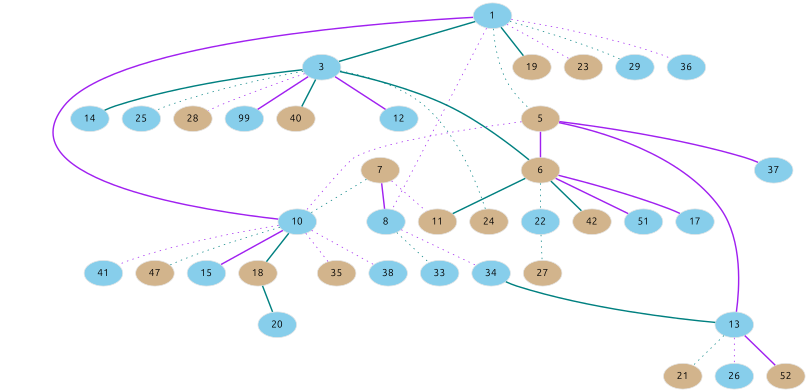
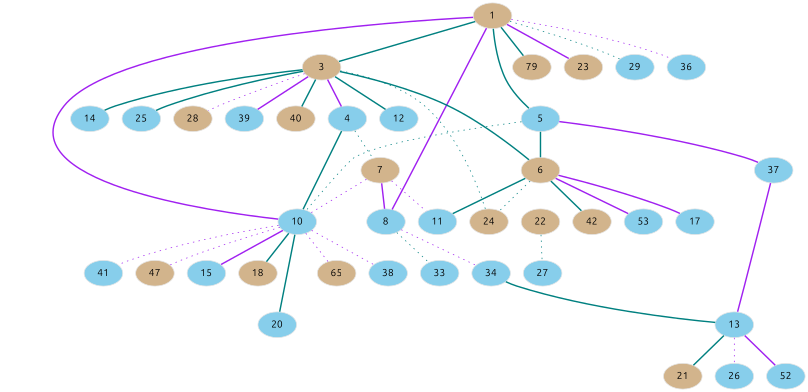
node "1": fillcolor skyblue -> tan
edge "1" -- "23": style dotted -> bold
node "3": fillcolor skyblue -> tan
node "19": label "19" -> "79"
edge "1" -- "5": style dotted -> bold
edge "3" -- "25": style dotted -> bold
edge "3" -- "12": color purple -> teal
edge "1" -- "8": style dotted -> bold
node "99": label "99" -> "39"
node "4": added
node "5": fillcolor tan -> skyblue
edge "5" -- "10": color purple -> teal
edge "5" -- "6": color purple -> teal
edge "5" -- "13": now "37" -- "13"
edge "7" -- "10": color teal -> purple
edge "6" -- "22": now "6" -- "24"
node "11": fillcolor tan -> skyblue
node "22": fillcolor skyblue -> tan
node "51": label "51" -> "53"
edge "10" -- "47": color teal -> purple
node "35": label "35" -> "65"
node "27": fillcolor tan -> skyblue
edge "18" -- "20": now "10" -- "20"
edge "13" -- "21": style dotted -> bold
node "52": fillcolor tan -> skyblue
